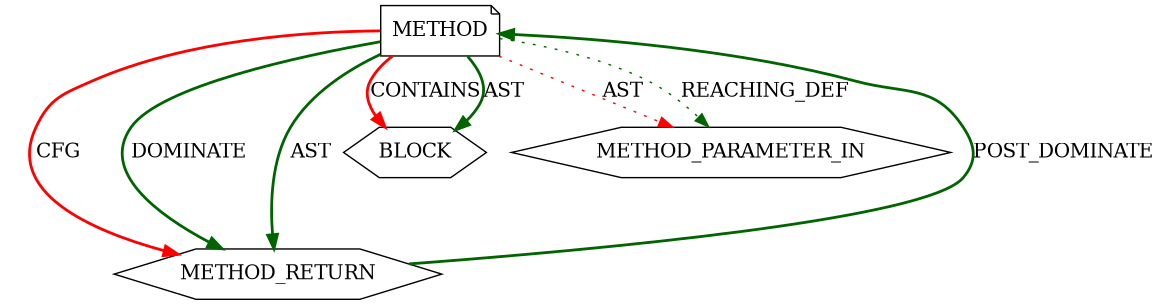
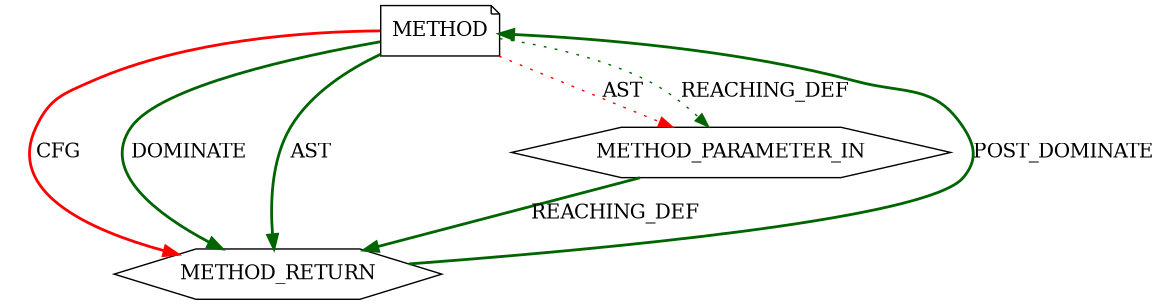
node "BLOCK": removed
edge "METHOD_PARAMETER_IN" -> "METHOD_RETURN": added, label "REACHING_DEF"
